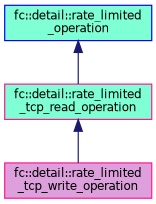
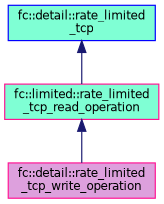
node "fc::detail::rate_limited _operation": label "fc::detail::rate_limited _operation" -> "fc::detail::rate_limited _tcp"
node "fc::detail::rate_limited _tcp_read_operation": label "fc::detail::rate_limited _tcp_read_operation" -> "fc::limited::rate_limited _tcp_read_operation"
